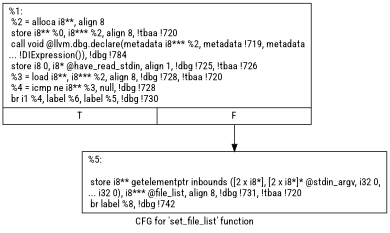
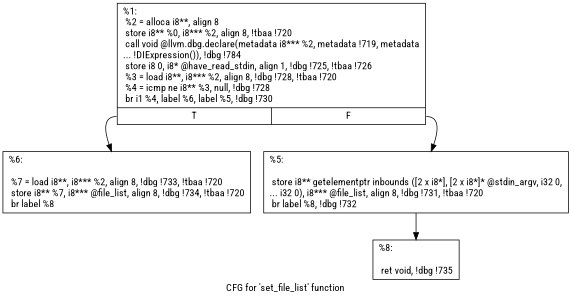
node "%6:": added
node "%5:": text "br label %8, !dbg !742" -> "br label %8, !dbg !732"
node "%8:": added
